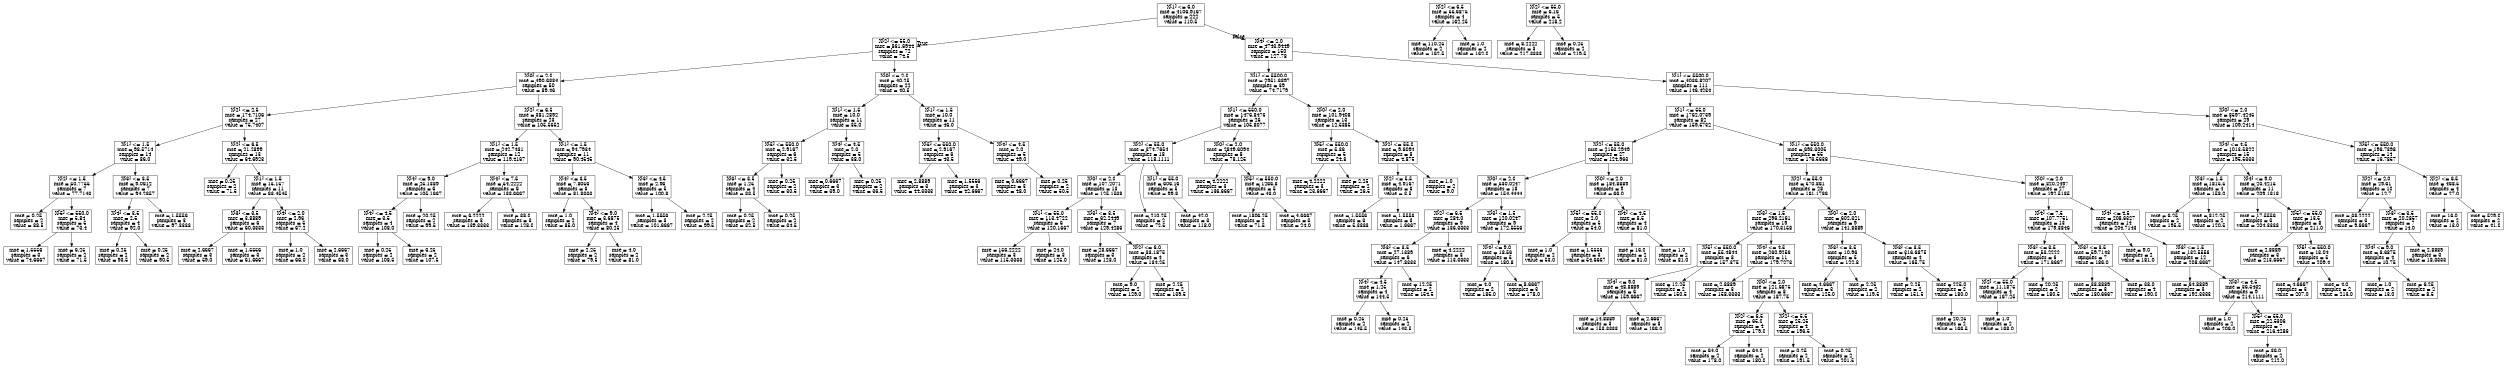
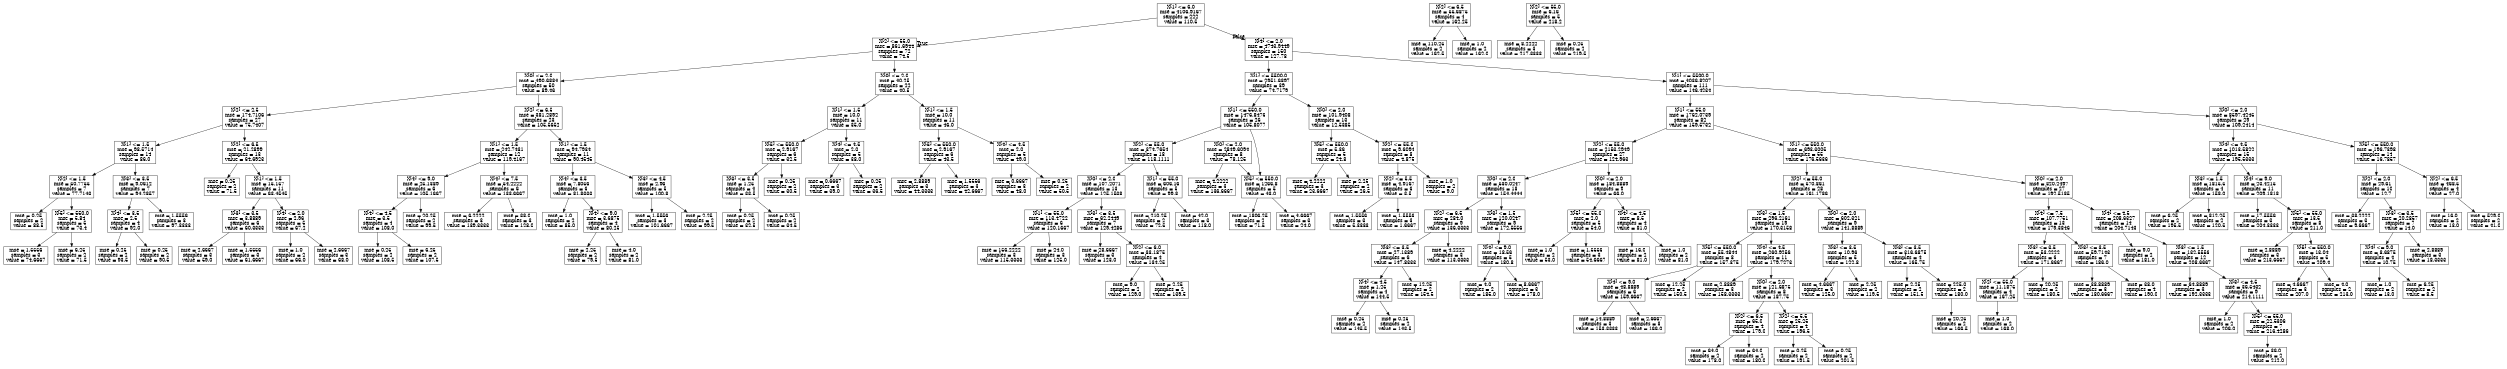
edge "X[1] <= 550.0 mse = 1476.8476 samples = 26 value = 105.8077" -> "X[0] <= 2.0 mse = 2849.6094 samples = 8 value = 78.125": now "X[1] <= 550.0 mse = 1476.8476 samples = 26 value = 105.8077" -> "X[5] <= 550.0 mse = 1266.8 samples = 5 value = 43.0"
edge "X[2] <= 55.0 mse = 374.7654 samples = 18 value = 118.1111" -> "mse = 210.25 samples = 2 value = 72.5": now "X[1] <= 55.0 mse = 606.16 samples = 5 value = 99.8" -> "mse = 210.25 samples = 2 value = 72.5"
